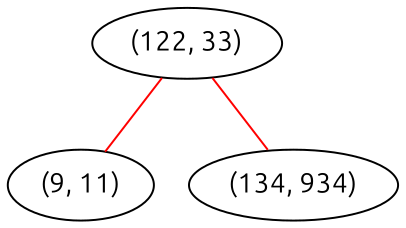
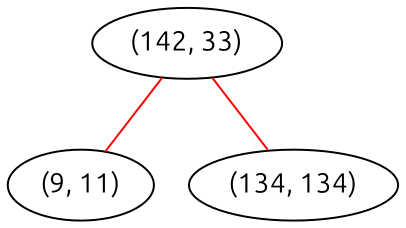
node "(122, 33)": label "(122, 33)" -> "(142, 33)"
node "(134, 934)": label "(134, 934)" -> "(134, 134)"
